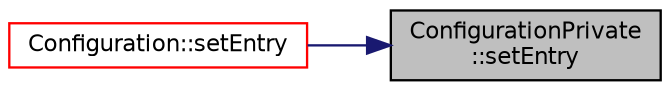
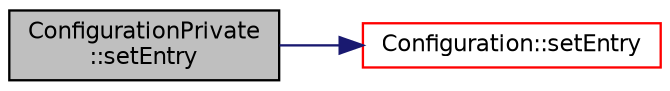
edge "Configuration::setEntry" -> "ConfigurationPrivate ::setEntry": reversed
